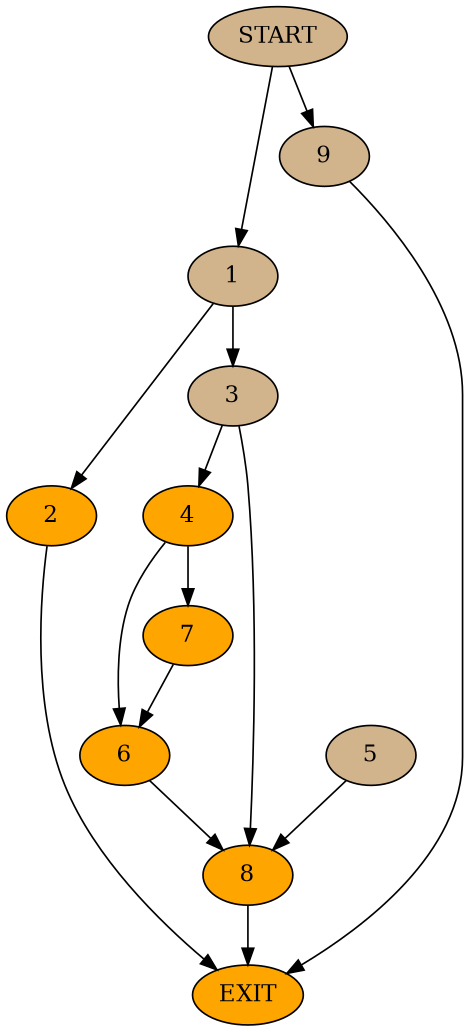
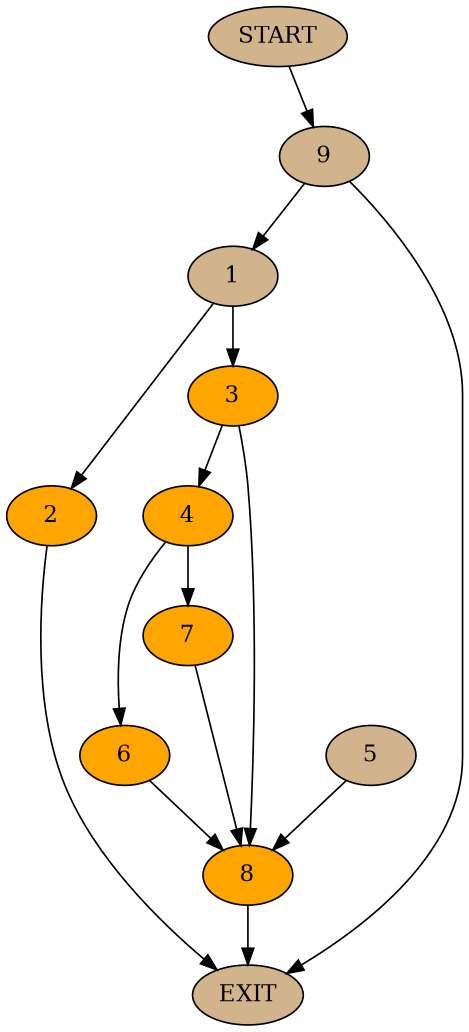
edge "START" -> "1": now "9" -> "1"
node "3": fillcolor tan -> orange
edge "7" -> "6": now "7" -> "8"
node "EXIT": fillcolor orange -> tan
